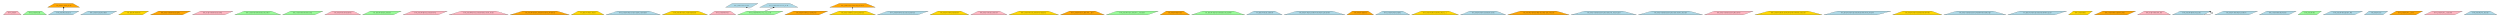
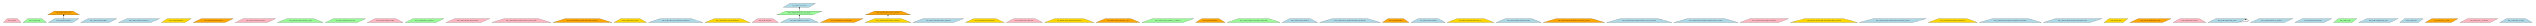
edge "mini_sklearn.metrics.roc_auc_score" -> "mini_sklearn.metrics.auc": style dashed -> bold
edge "mini_sklearn.metrics.roc_auc_score" -> "mini_sklearn.metrics.roc_curve": reversed
node "mini_sklearn.decomposition.pca": added
